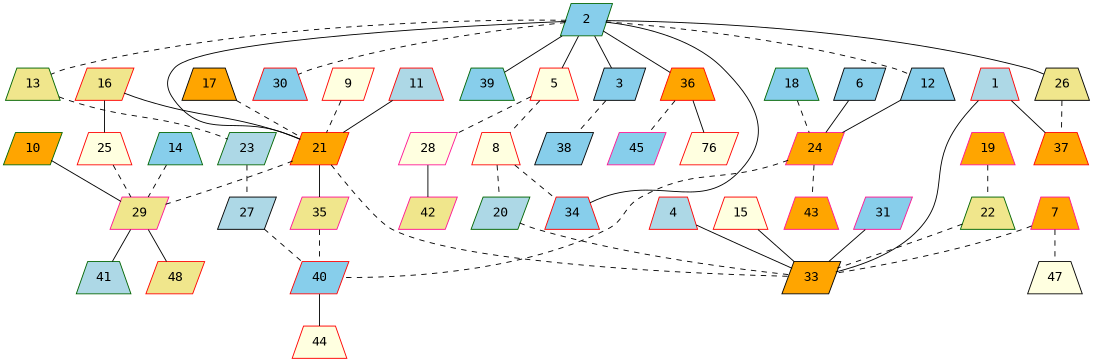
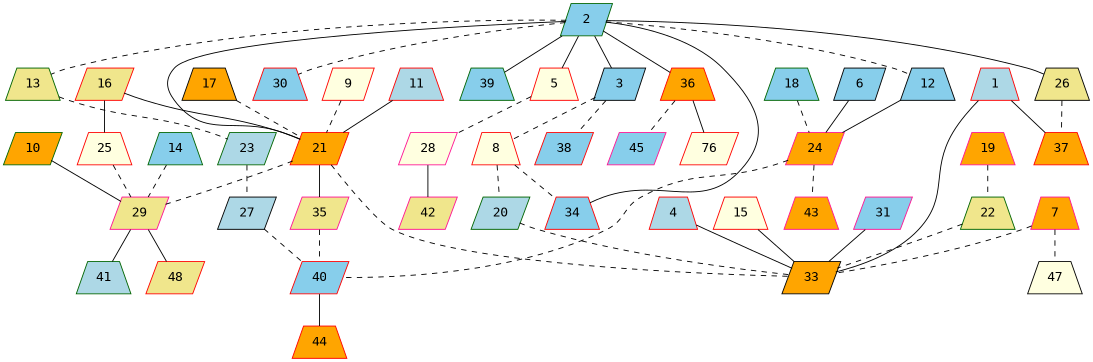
edge "5" -- "8": now "3" -- "8"
node "38": color black -> red
node "44": fillcolor lightyellow -> orange
